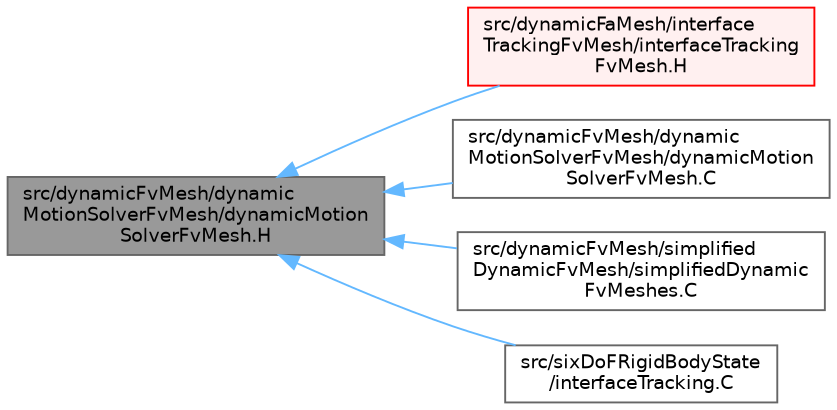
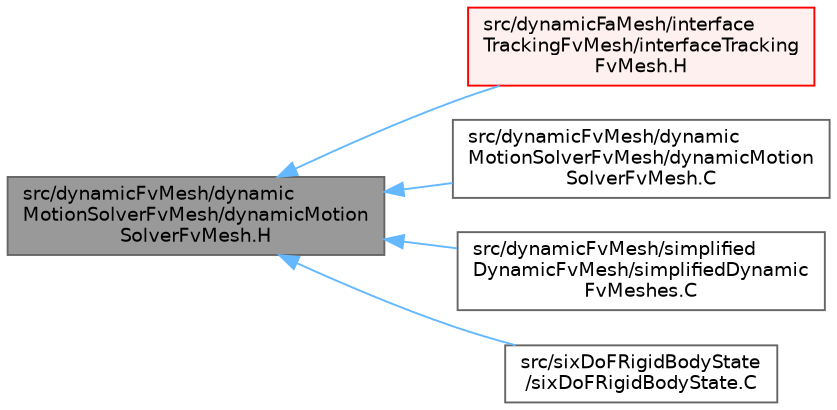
node "src/sixDoFRigidBodyState /interfaceTracking.C": label "src/sixDoFRigidBodyState /interfaceTracking.C" -> "src/sixDoFRigidBodyState /sixDoFRigidBodyState.C"
